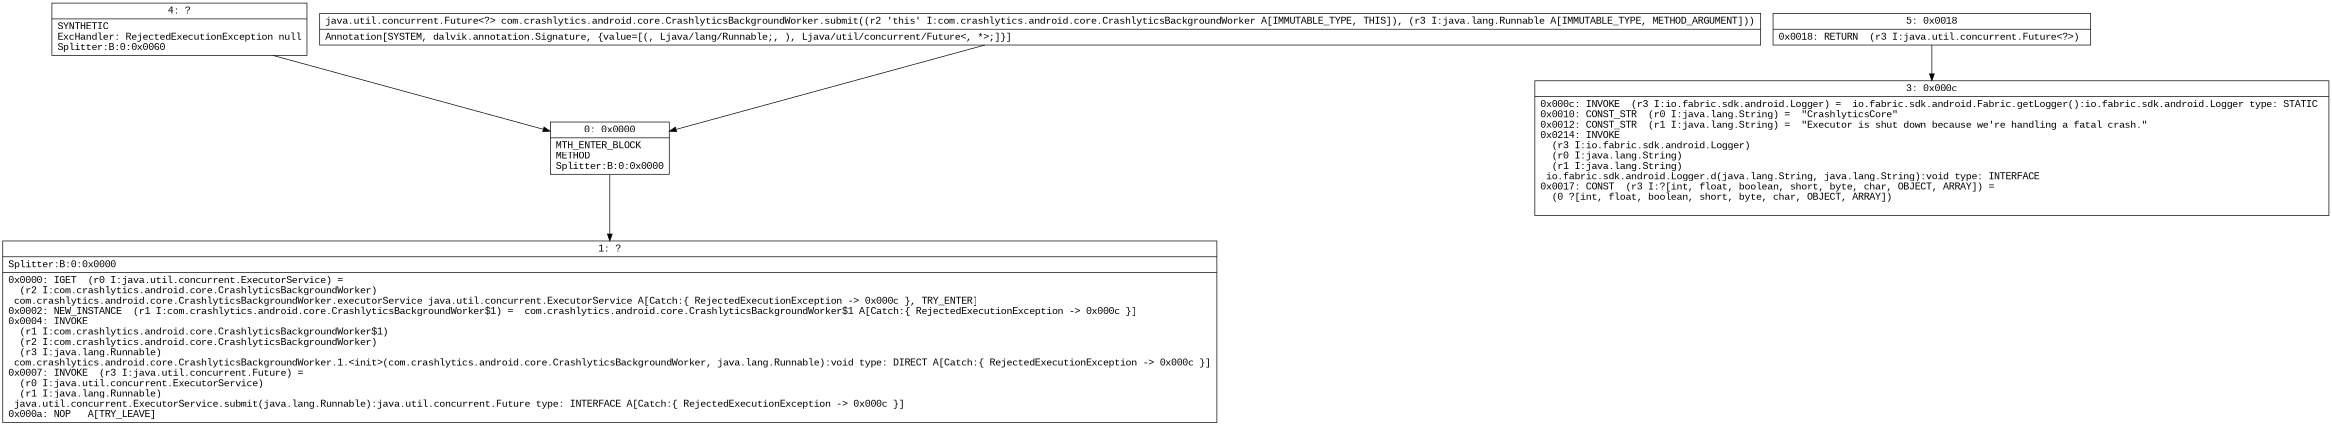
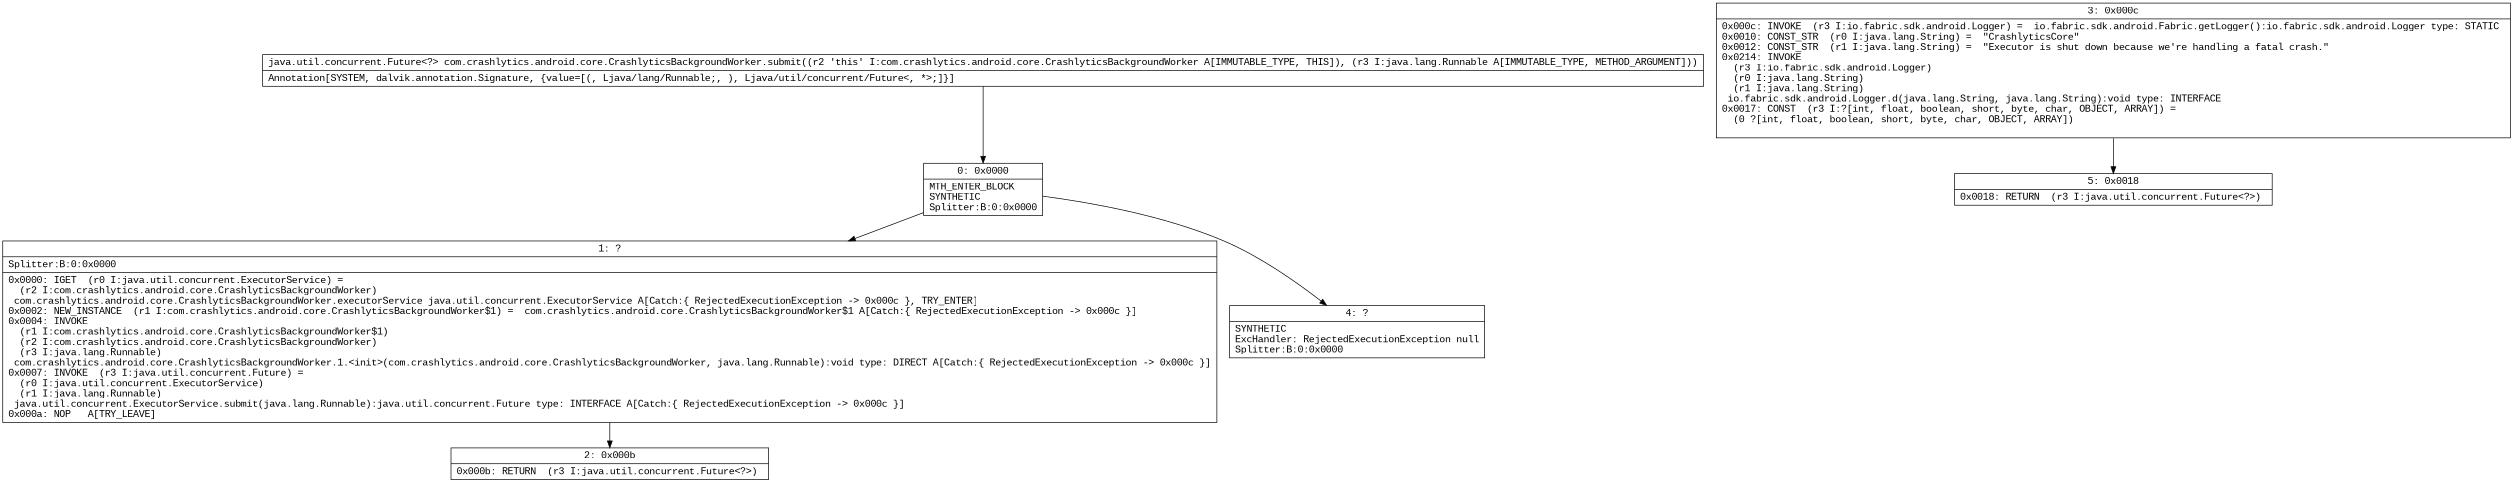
node "4: ?": text "Splitter:B:0:0x0060" -> "Splitter:B:0:0x0000"
edge "5: 0x0018" -> "3: 0x000c": reversed
edge "4: ?" -> "0: 0x0000": reversed
node "0: 0x0000": text "METHOD" -> "SYNTHETIC"
node "2: 0x000b": added
